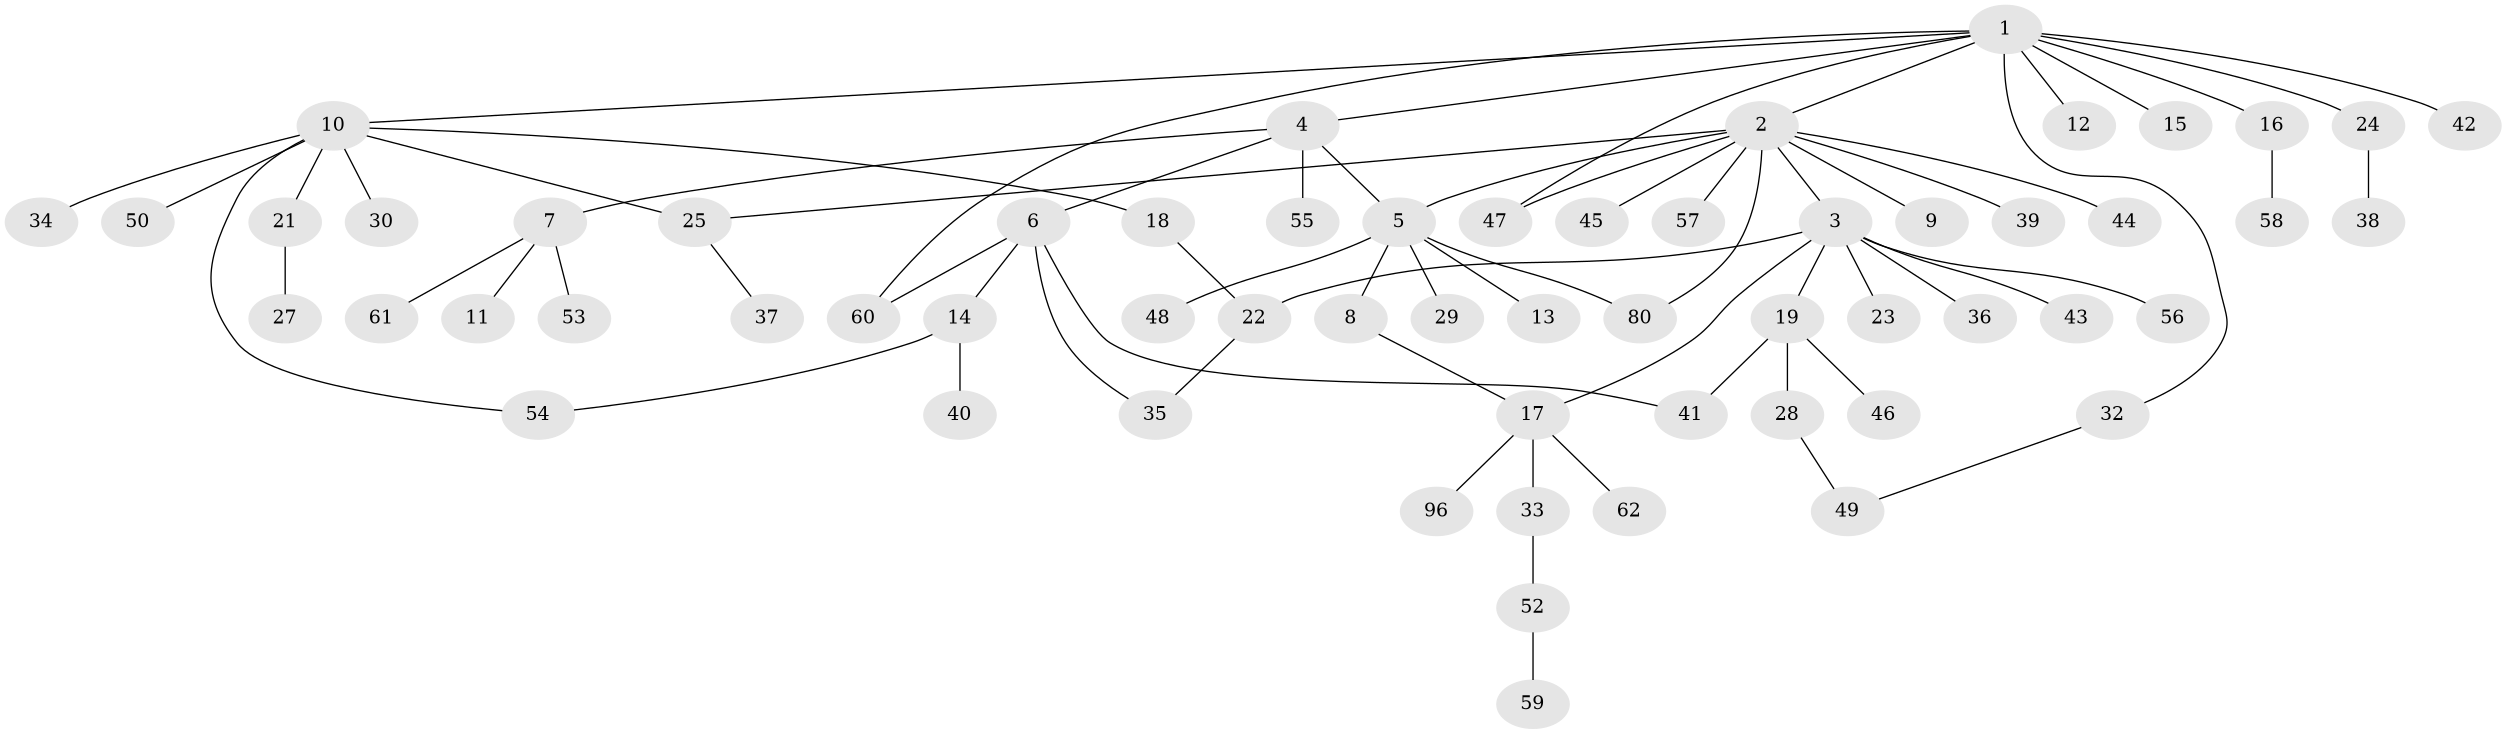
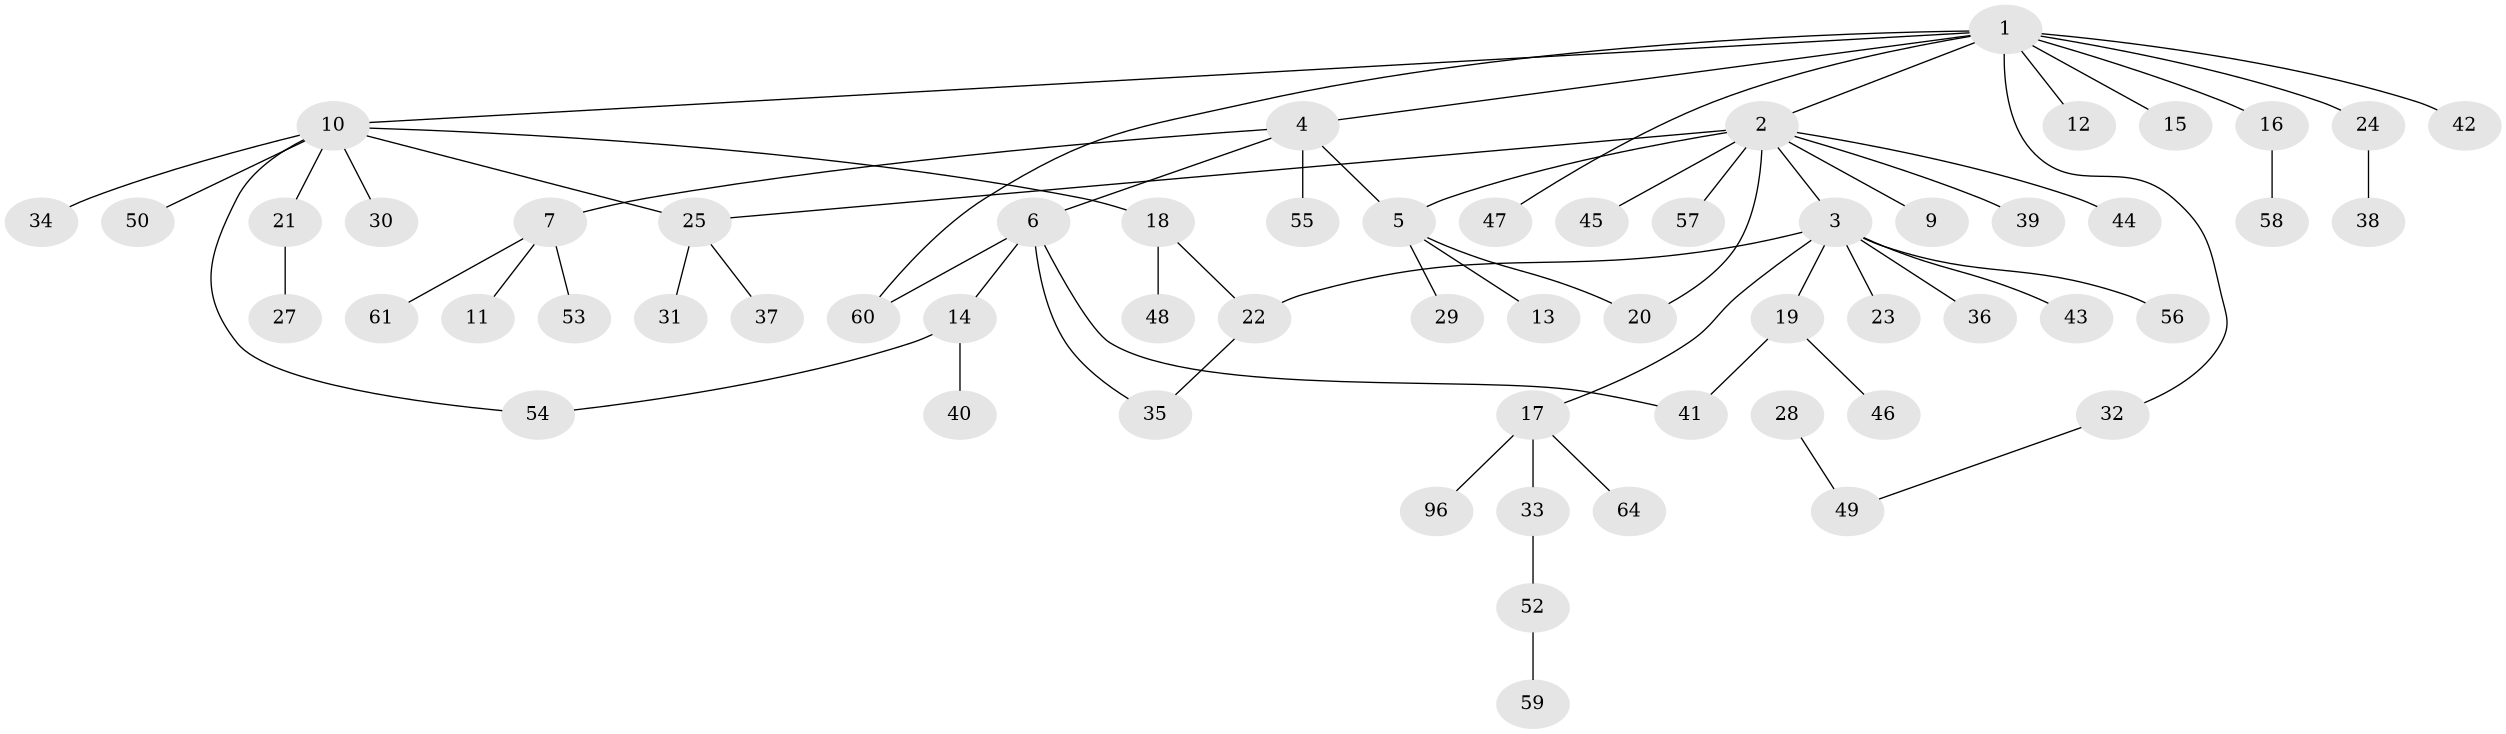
edge "2" -- "47": removed
edge "5" -- "48": now "18" -- "48"
node "31": added
node "8": removed
node "80": label "80" -> "20"
edge "19" -- "28": removed
node "62": label "62" -> "64"
